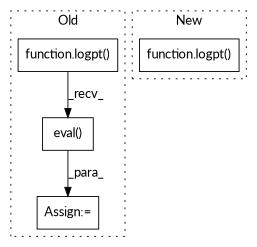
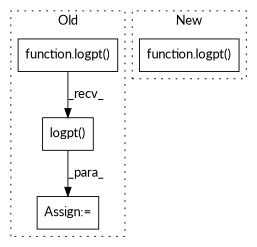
node "eval()": label "eval()" -> "logpt()"
